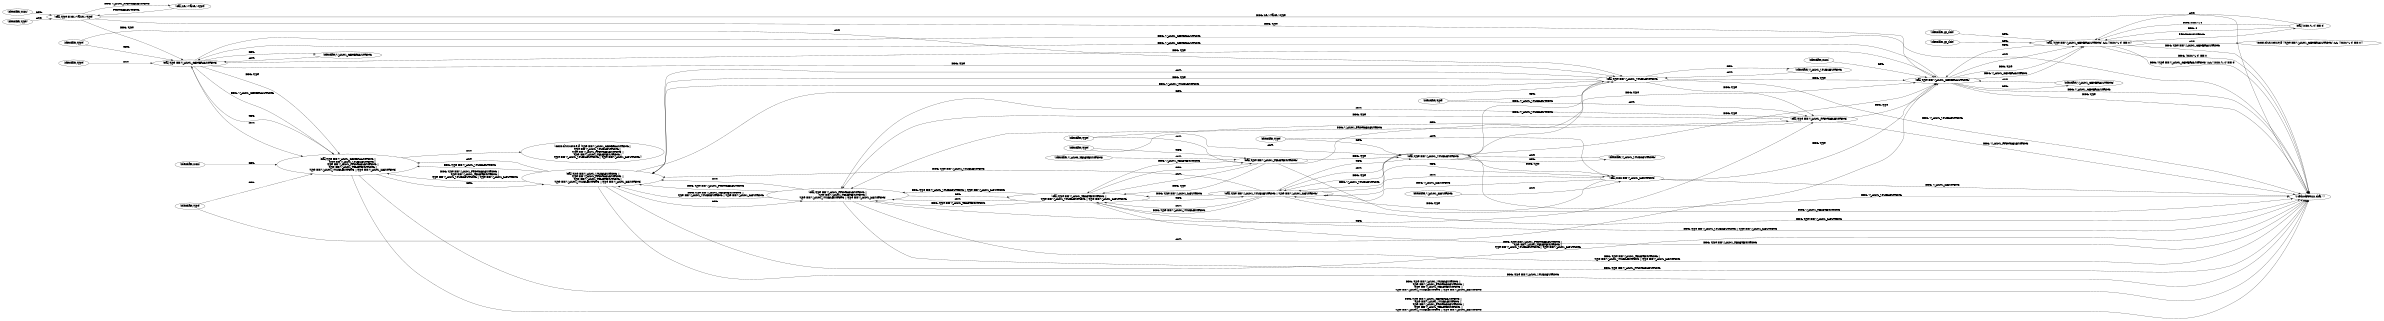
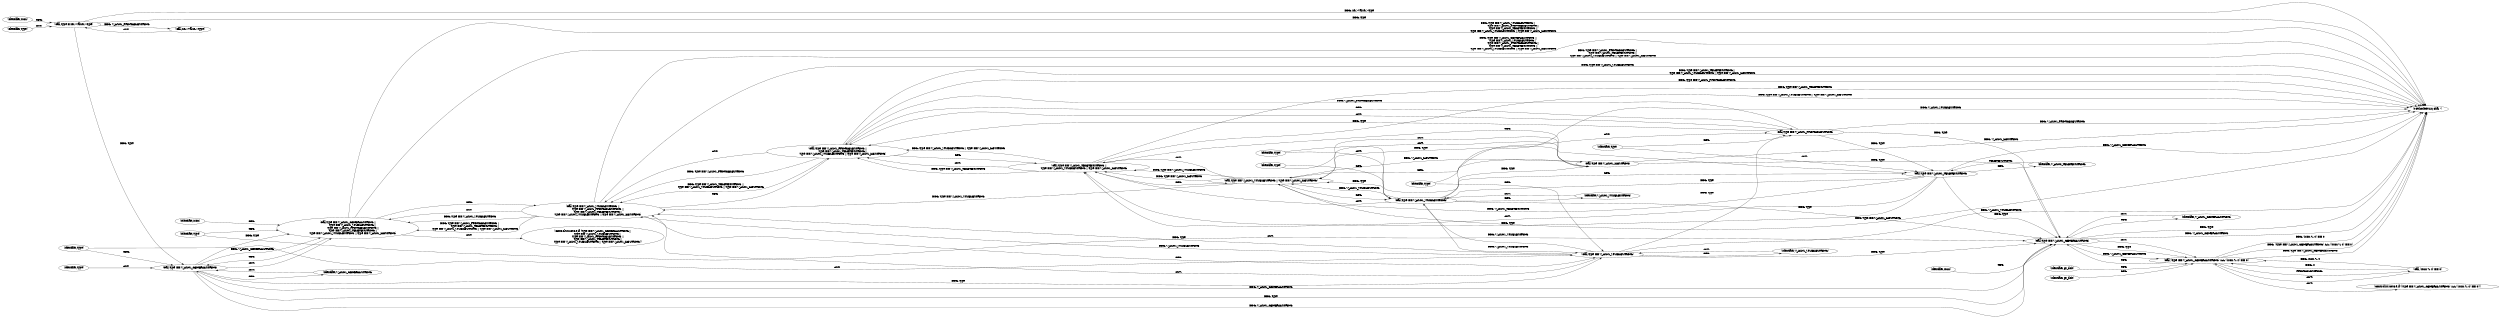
edge "(Call,ne->value->type)" -> "(Call,type = ne->value->type)": label "PRINTABLESTRING: " -> "AST: "
edge "(Call,type == V_ASN1_PRINTABLESTRING)" -> "(Call,type == V_ASN1_TELETEXSTRING)": added, label "DDG: type"
edge "(Identifier,V_ASN0_TELETEXSTRING)" -> "(Call,type == V_ASN1_TELETEXSTRING)": label "AST: " -> "TELETEXSTRING: "
edge "(Call,type == V_ASN1_TELETEXSTRING)" -> "(Identifier,V_ASN0_TELETEXSTRING)": added, label "CFG:"
node "(Call,num == V_ASN1_IA5STRING)": label "(Call,num == V_ASN1_IA5STRING)" -> "(Call,type == V_ASN1_IA5STRING)"
node "(Identifier,V_ASN1_IA5STRING)": removed
edge "(Call,type == V_ASN1_TELETEXSTRING)" -> "(MethodReturn,char *)": label "DDG: V_ASN1_TELETEXSTRING" -> "DDG: V_ASN1_GENERALSTRING"
